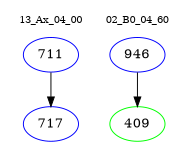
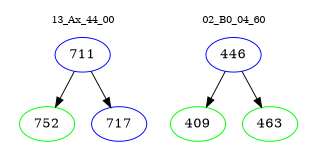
cluster "13_Ax_04_00": label "13_Ax_04_00" -> "13_Ax_44_00"
node "946": label "946" -> "446"
node "752": added
node "463": added
